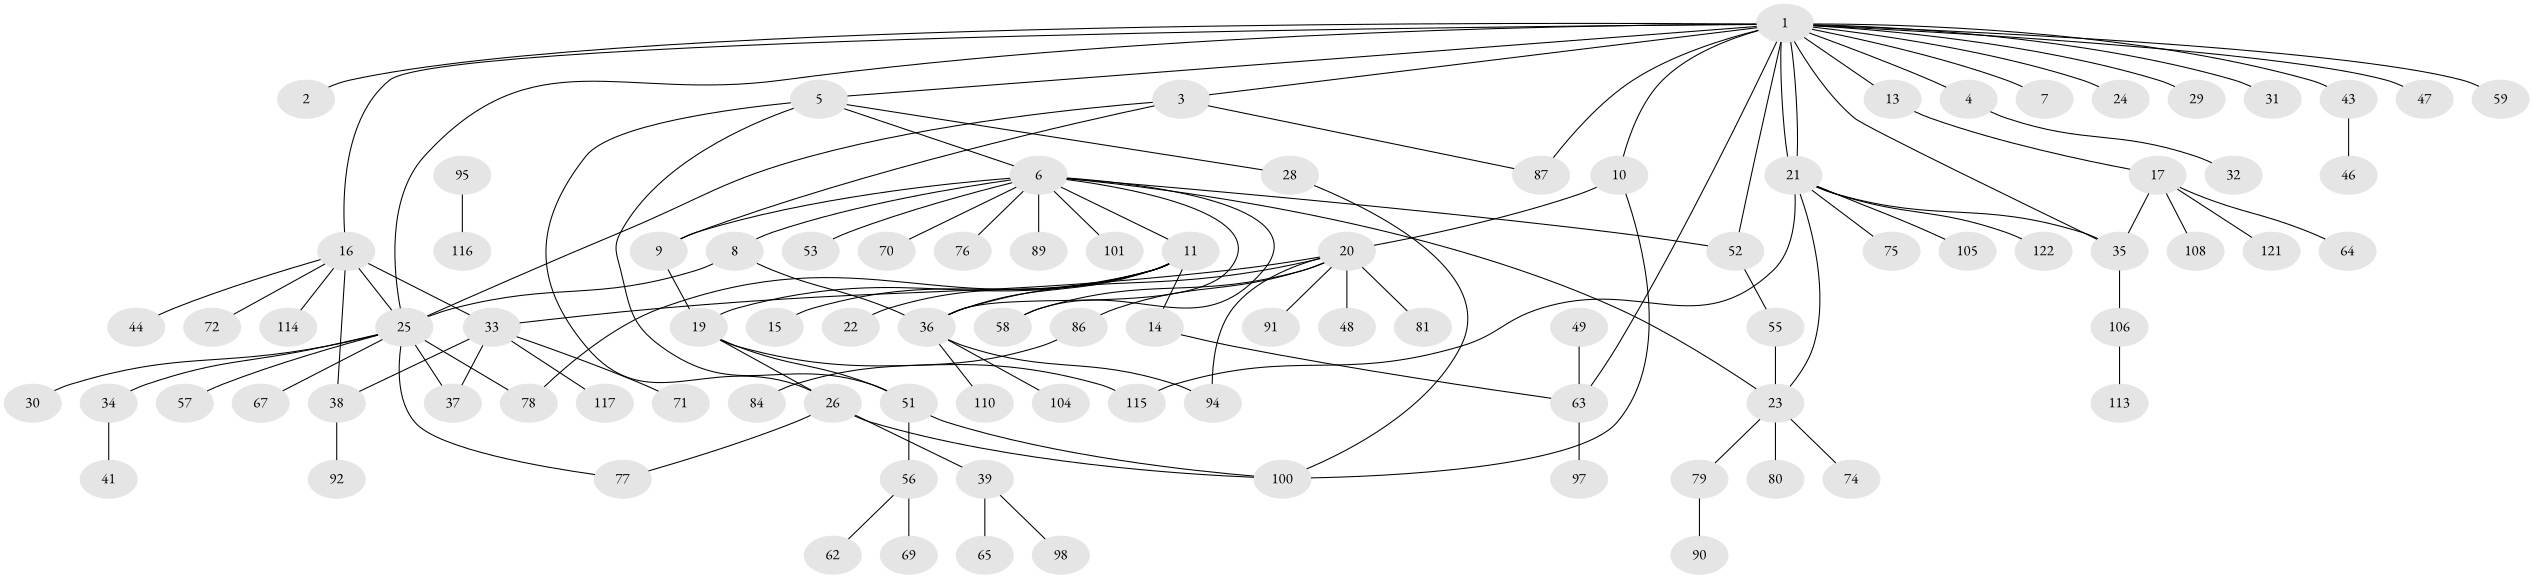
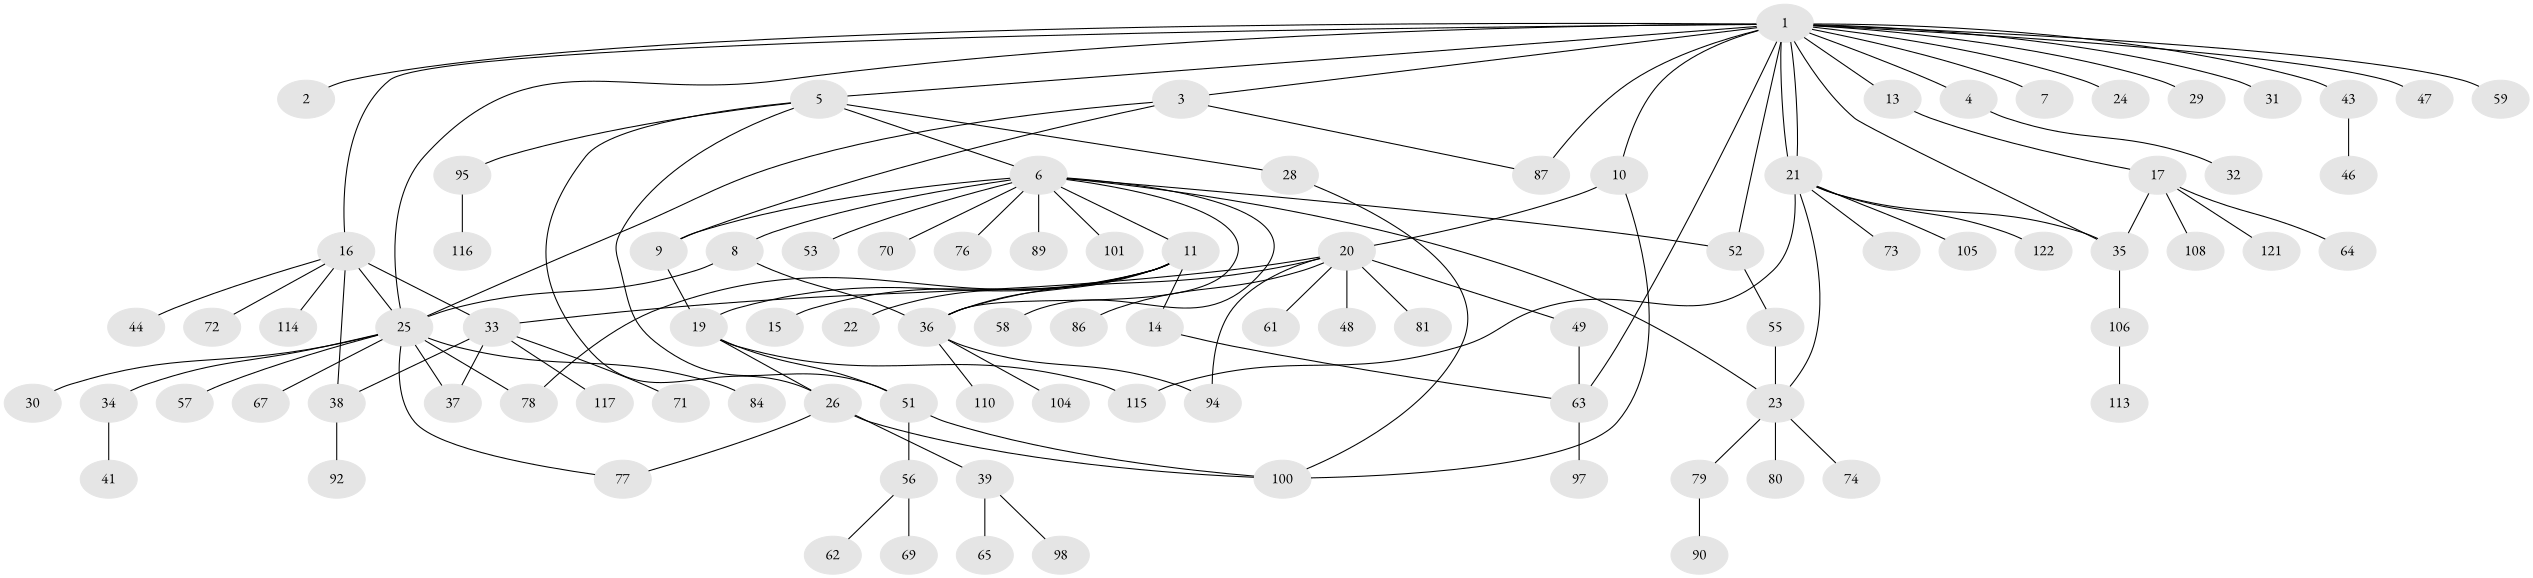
edge "5" -- "95": added
node "75": label "75" -> "73"
edge "20" -- "58": now "20" -- "49"
node "91": label "91" -> "61"
edge "86" -- "84": now "25" -- "84"
